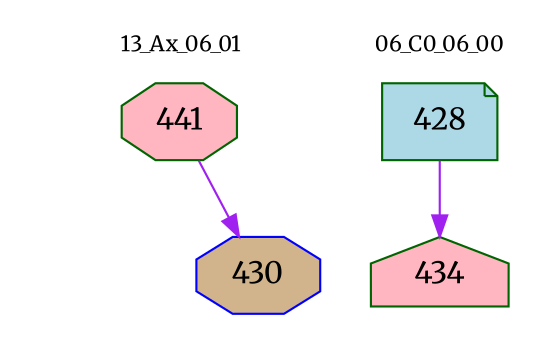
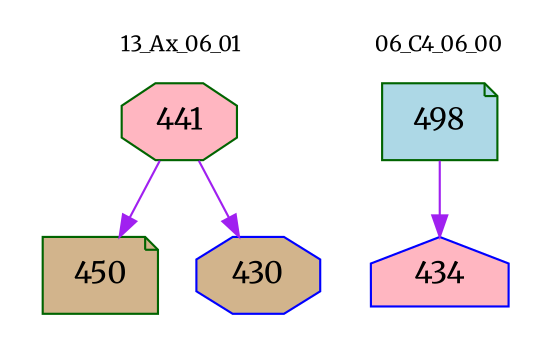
cluster "06_C0_06_00": label "06_C0_06_00" -> "06_C4_06_00"
node "428": label "428" -> "498"
node "450": added
node "434": color darkgreen -> blue
